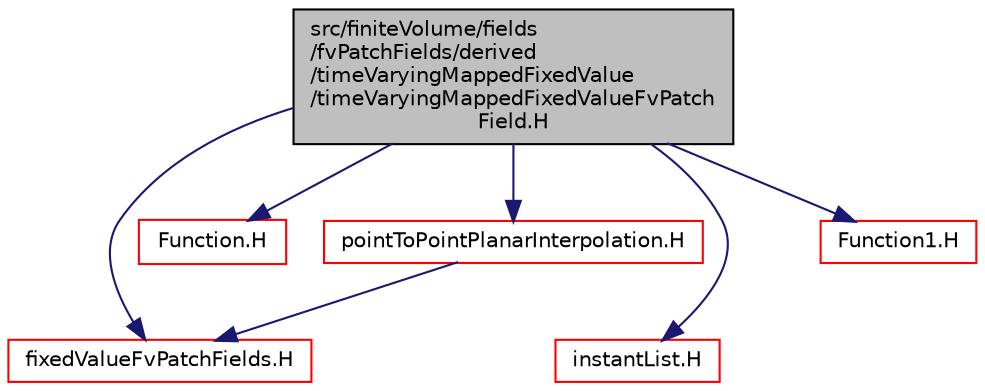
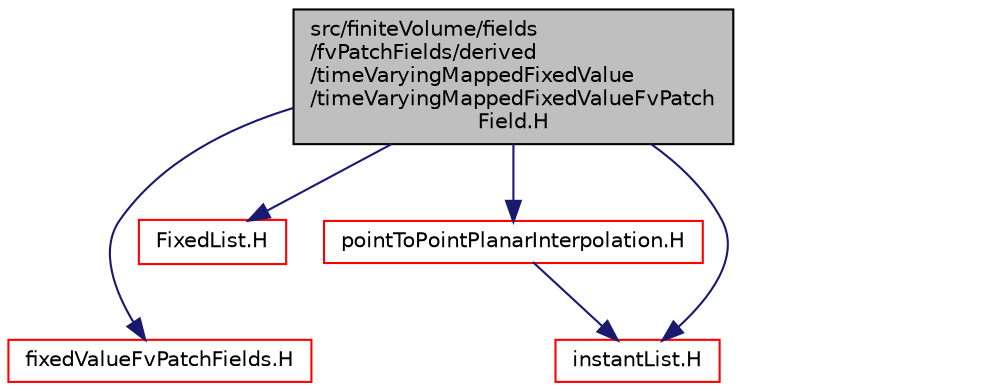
node "Function.H": label "Function.H" -> "FixedList.H"
node "Function1.H": removed
edge "pointToPointPlanarInterpolation.H" -> "fixedValueFvPatchFields.H": now "pointToPointPlanarInterpolation.H" -> "instantList.H"
